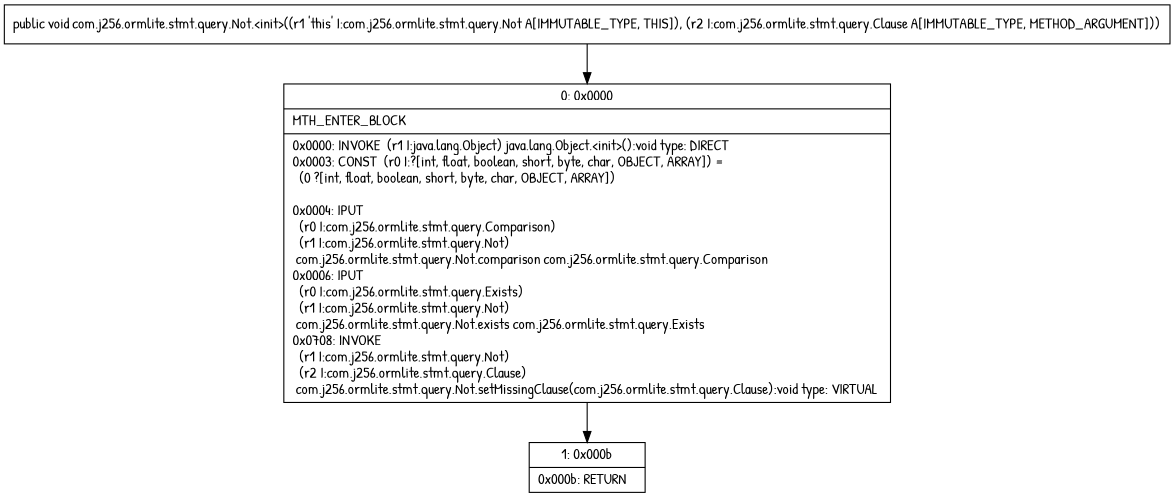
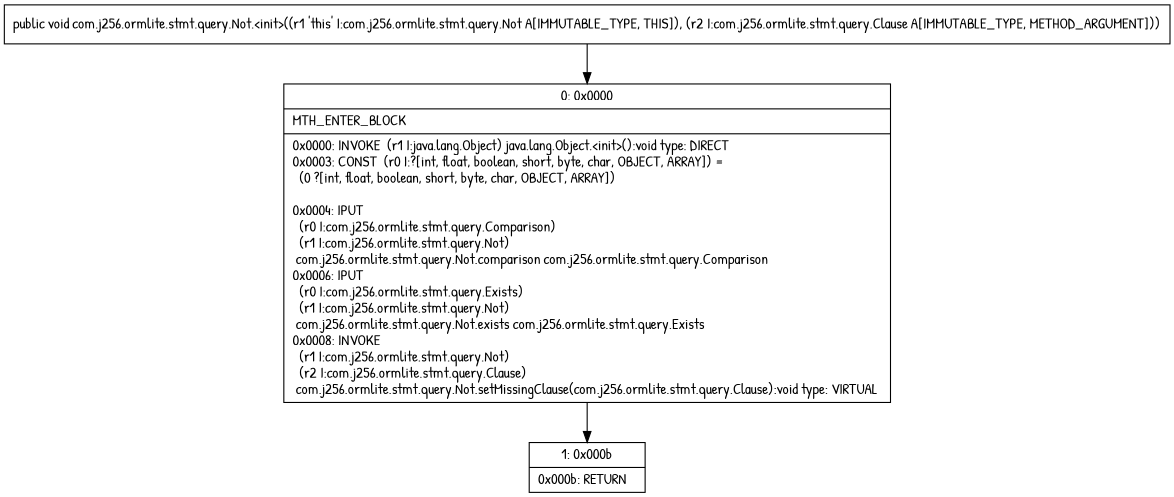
node "0: 0x0000": text "0x0708: INVOKE" -> "0x0008: INVOKE"
